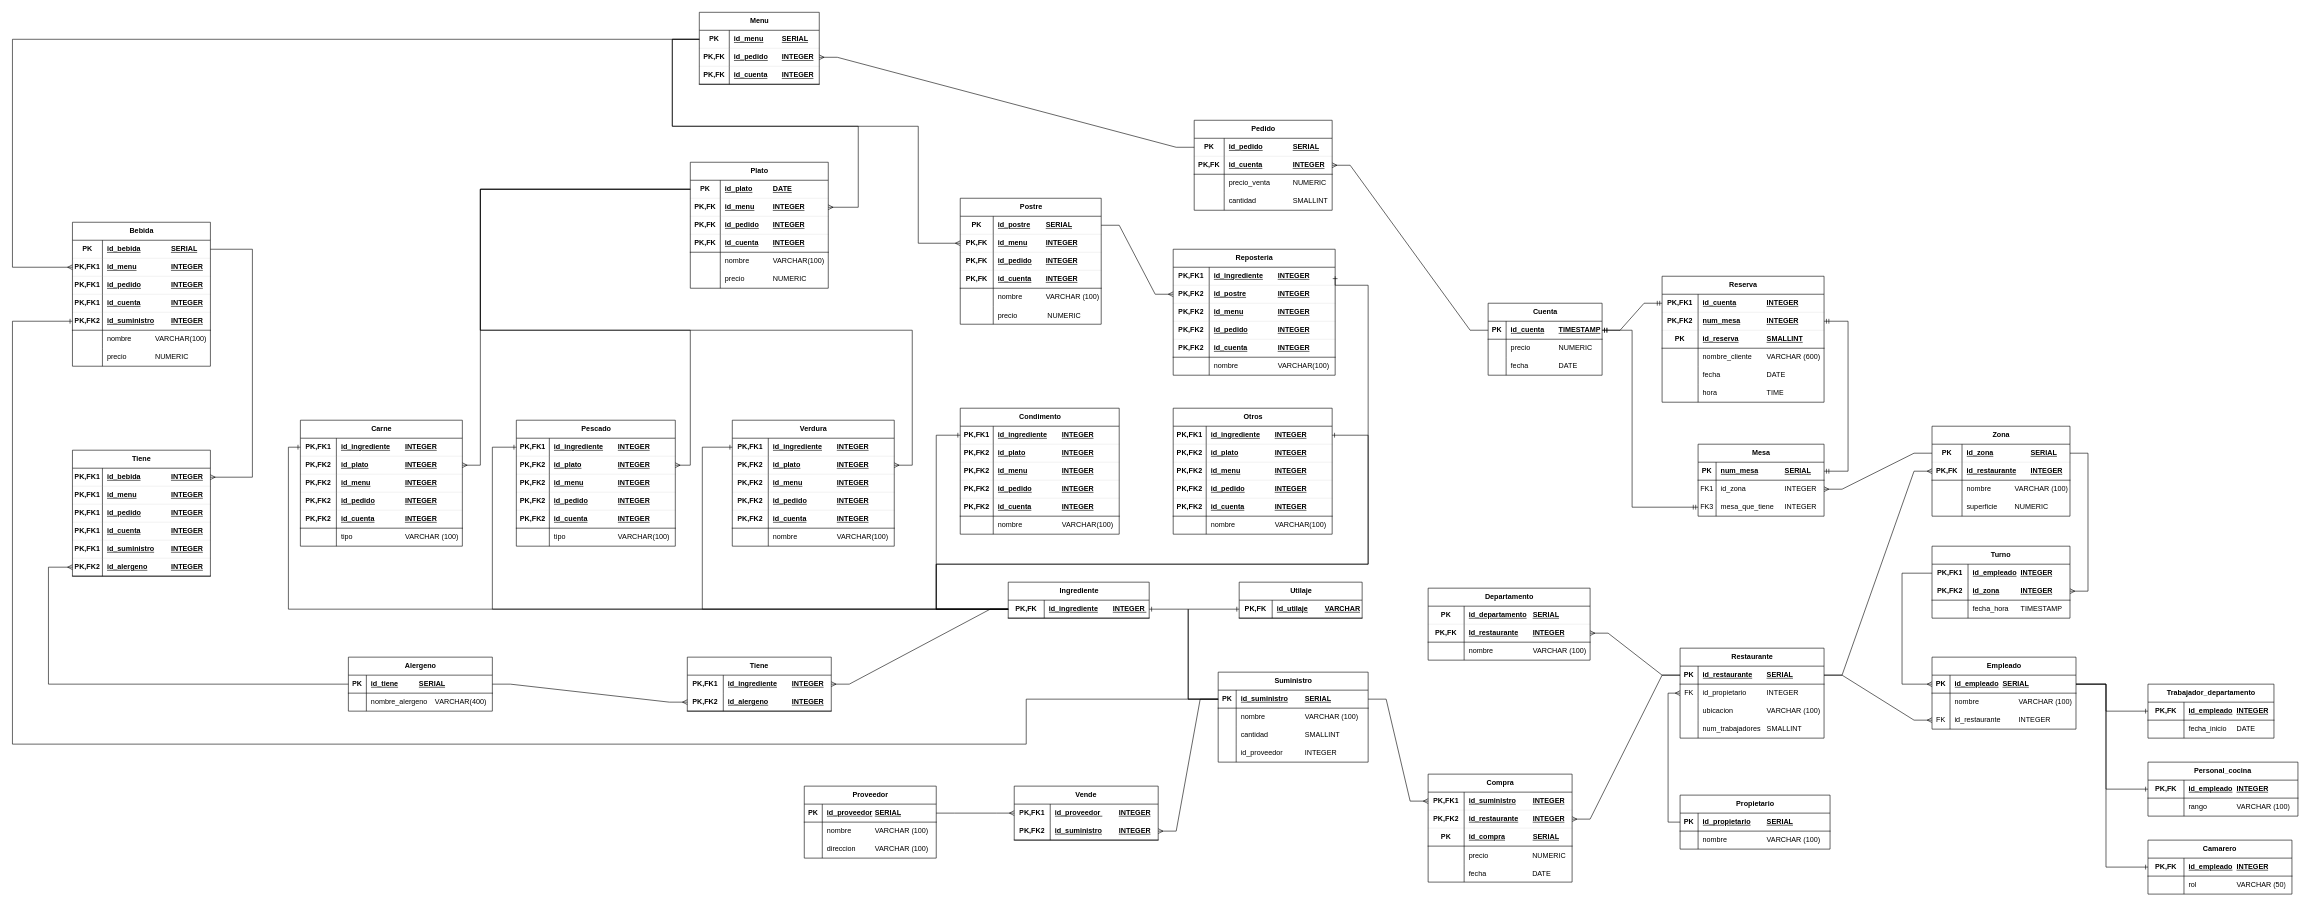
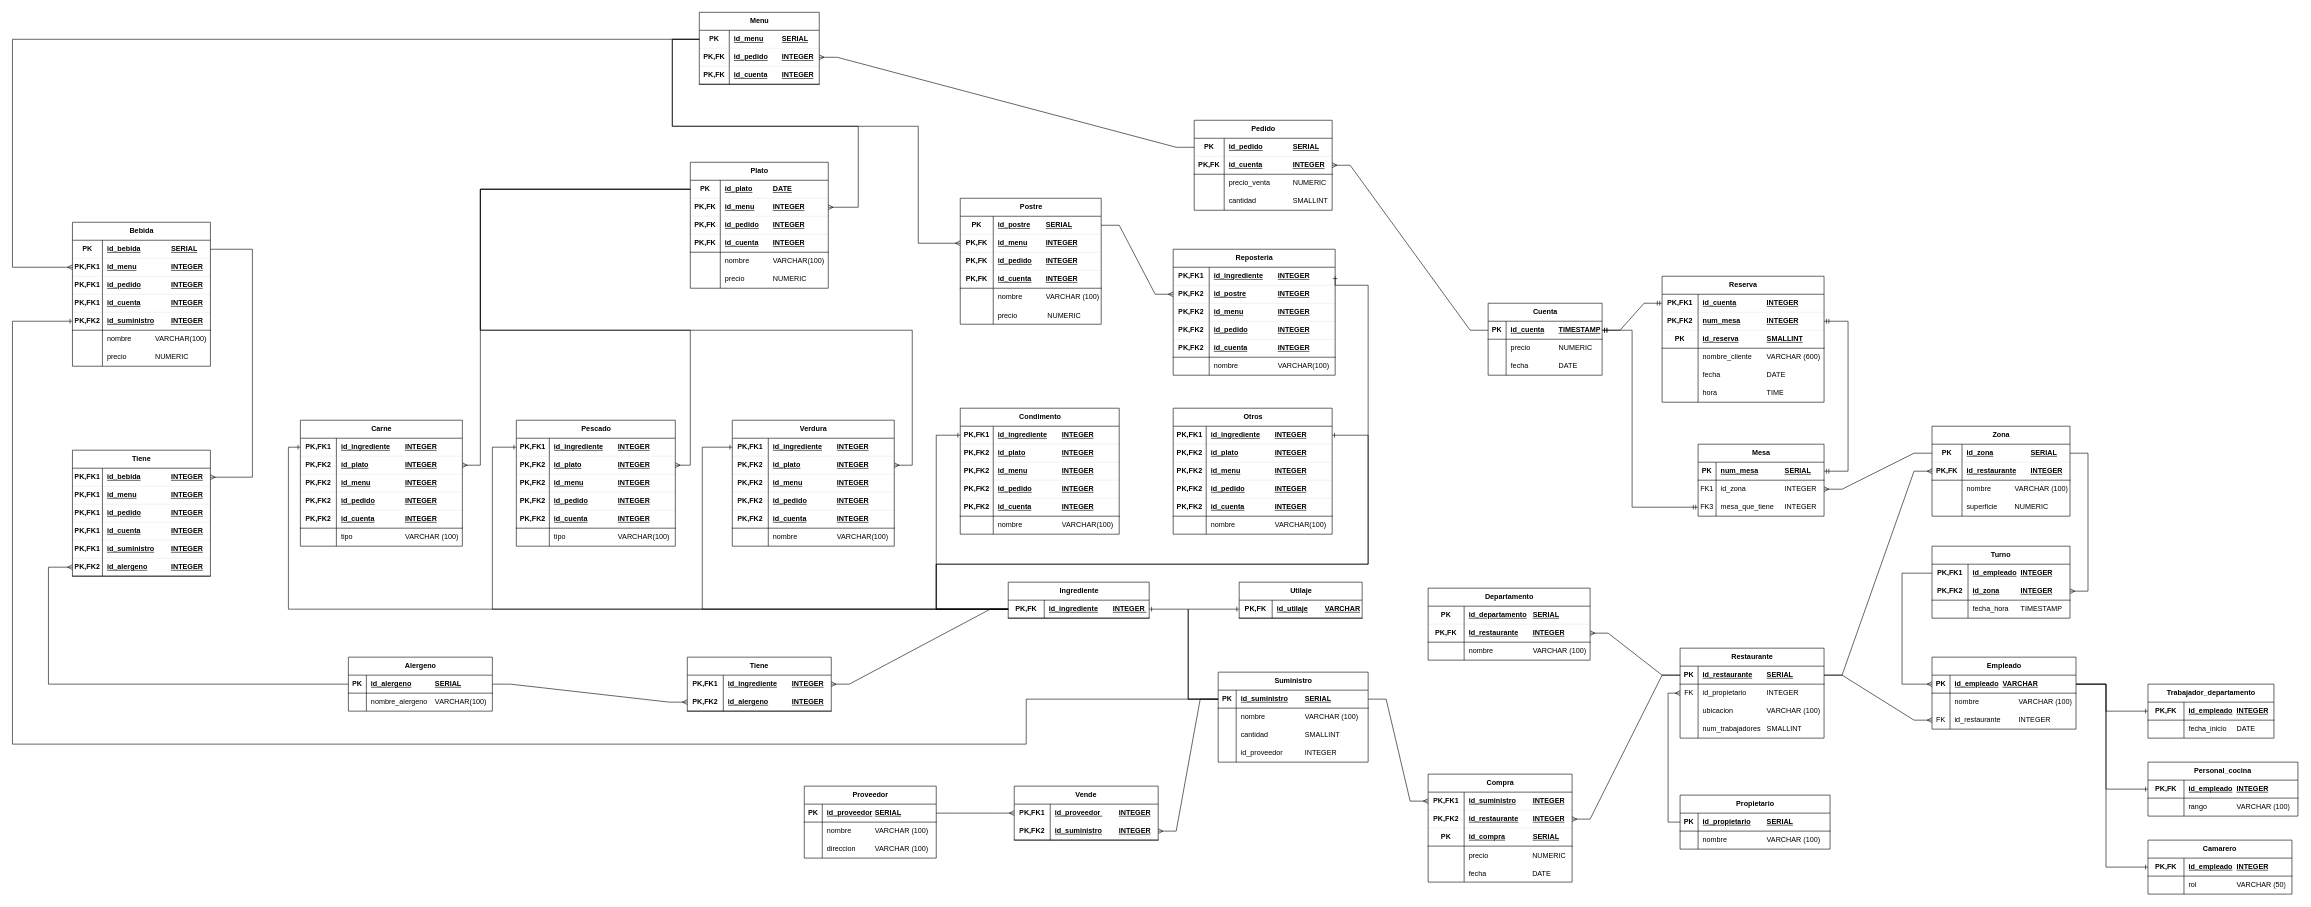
node "id_tiene SERIAL": label "id_tiene SERIAL" -> "id_alergeno SERIAL"
node "id_empleado SERIAL": label "id_empleado SERIAL" -> "id_empleado VARCHAR"
node "nombre_alergeno VARCHAR(400)": label "nombre_alergeno VARCHAR(400)" -> "nombre_alergeno VARCHAR(100)"
